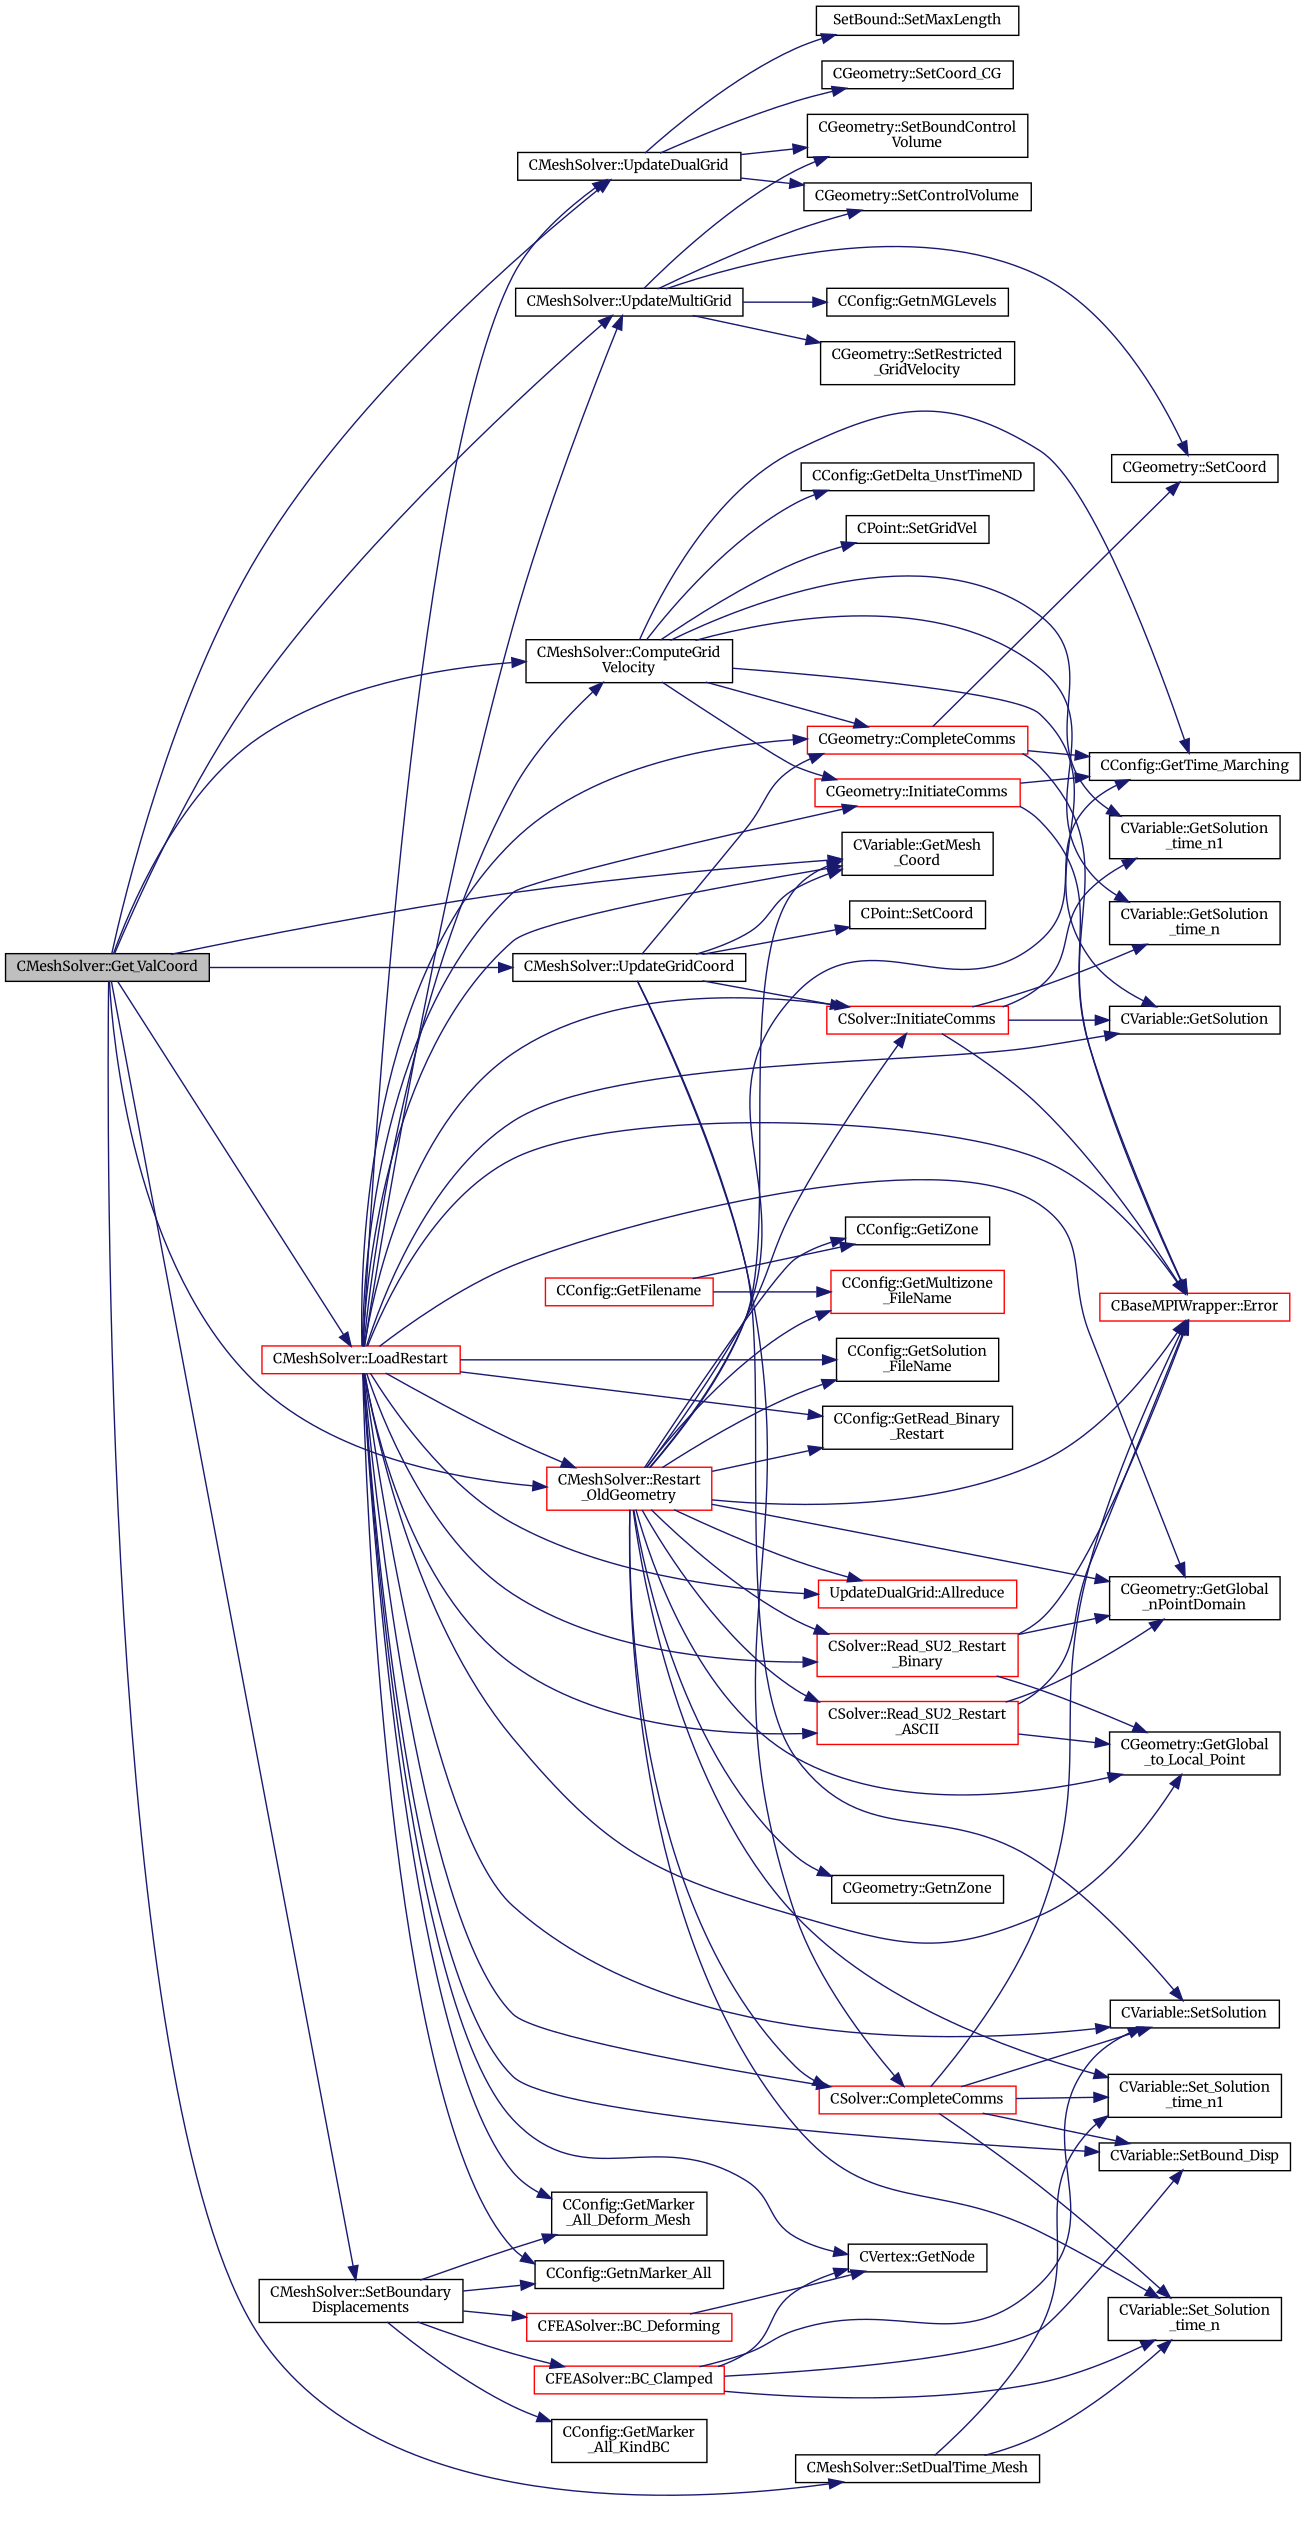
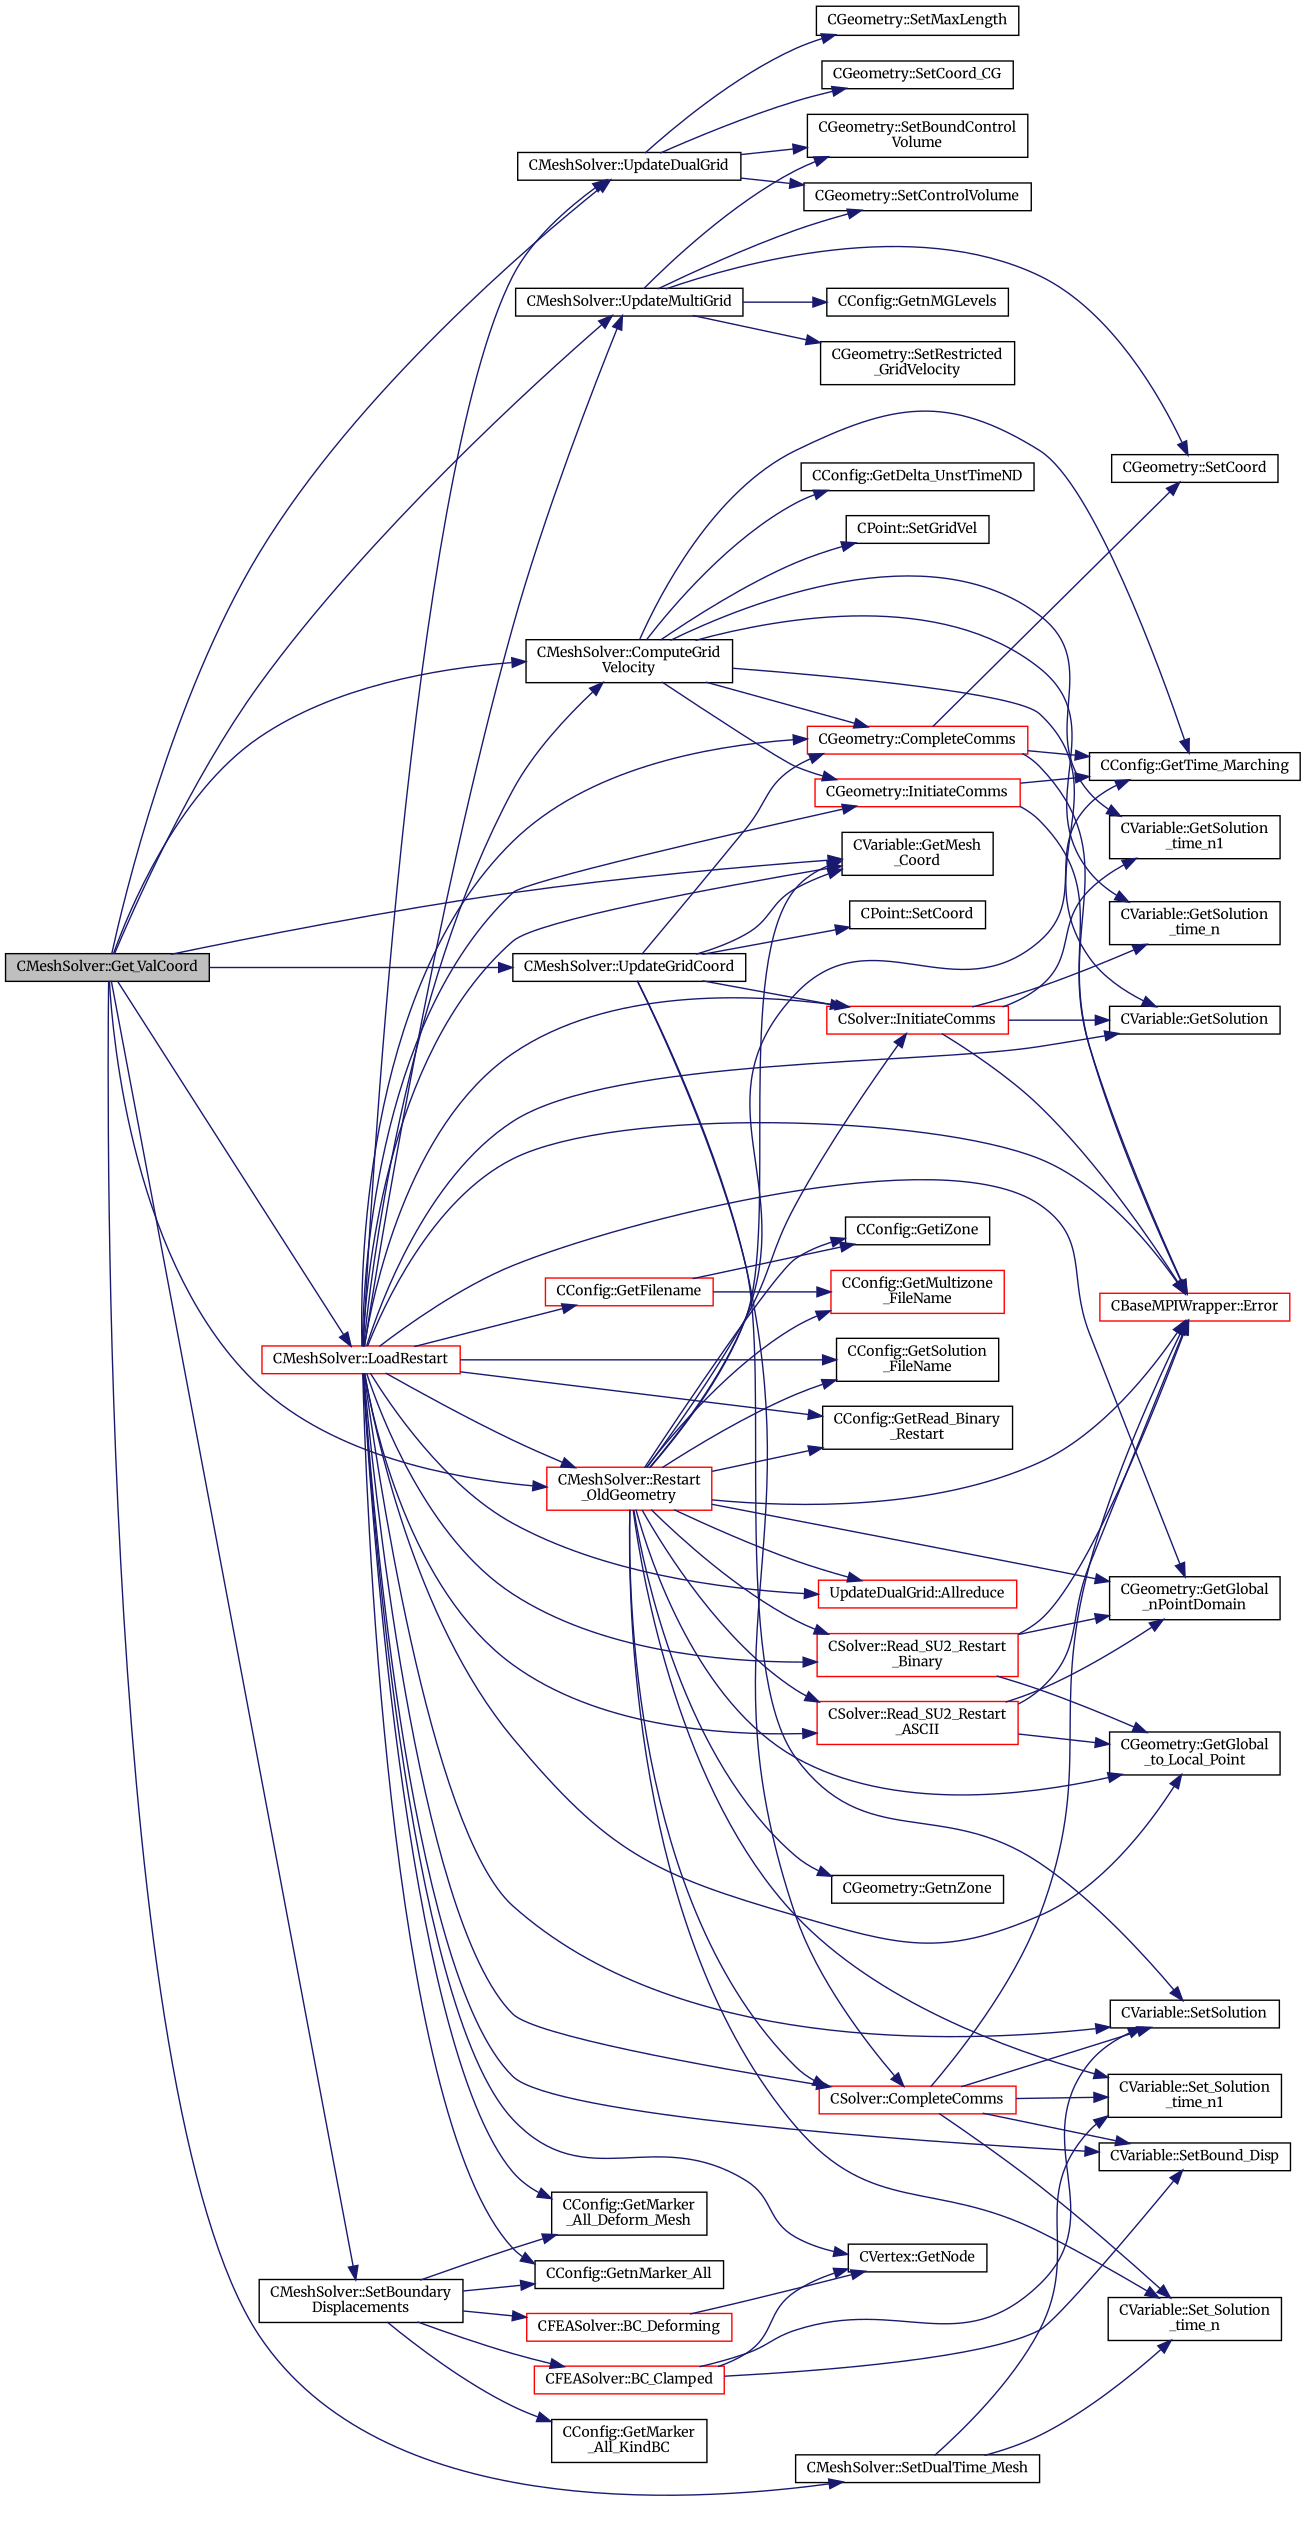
node "SetBound::SetMaxLength": label "SetBound::SetMaxLength" -> "CGeometry::SetMaxLength"
edge "CMeshSolver::LoadRestart" -> "CConfig::GetFilename": added
edge "CFEASolver::BC_Clamped" -> "CVariable::Set_Solution _time_n": removed
